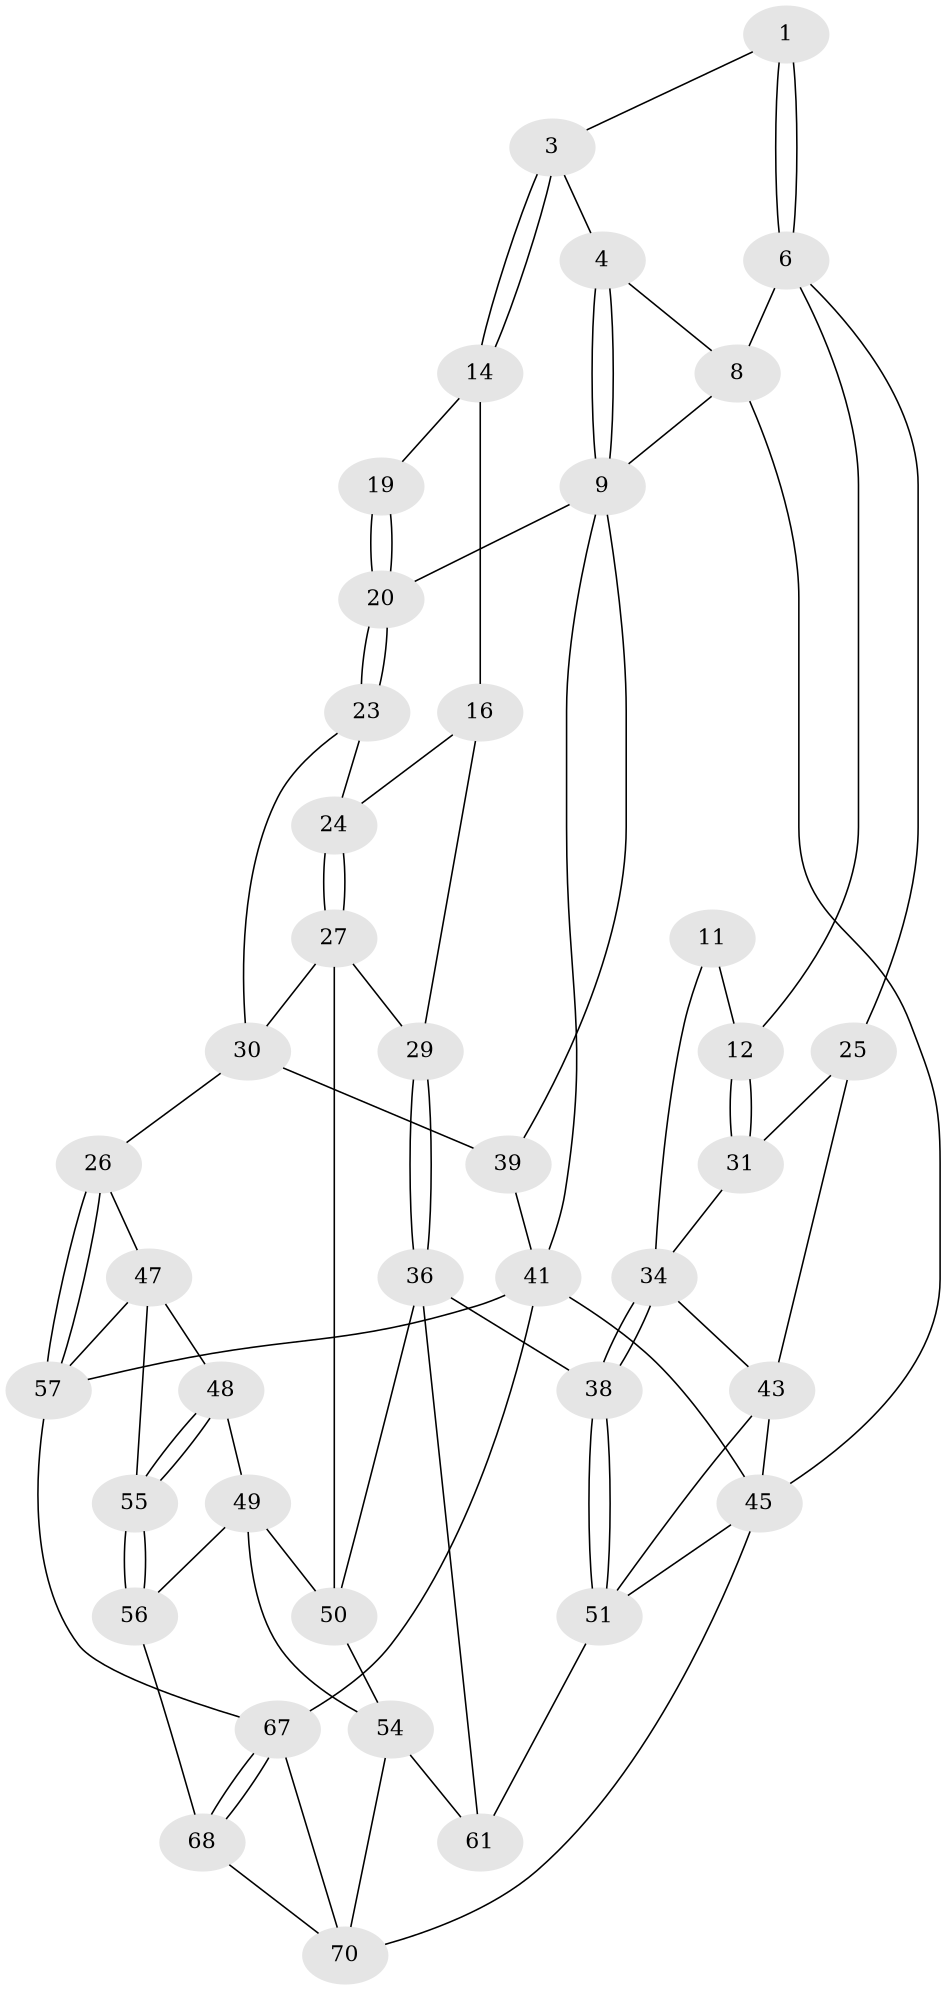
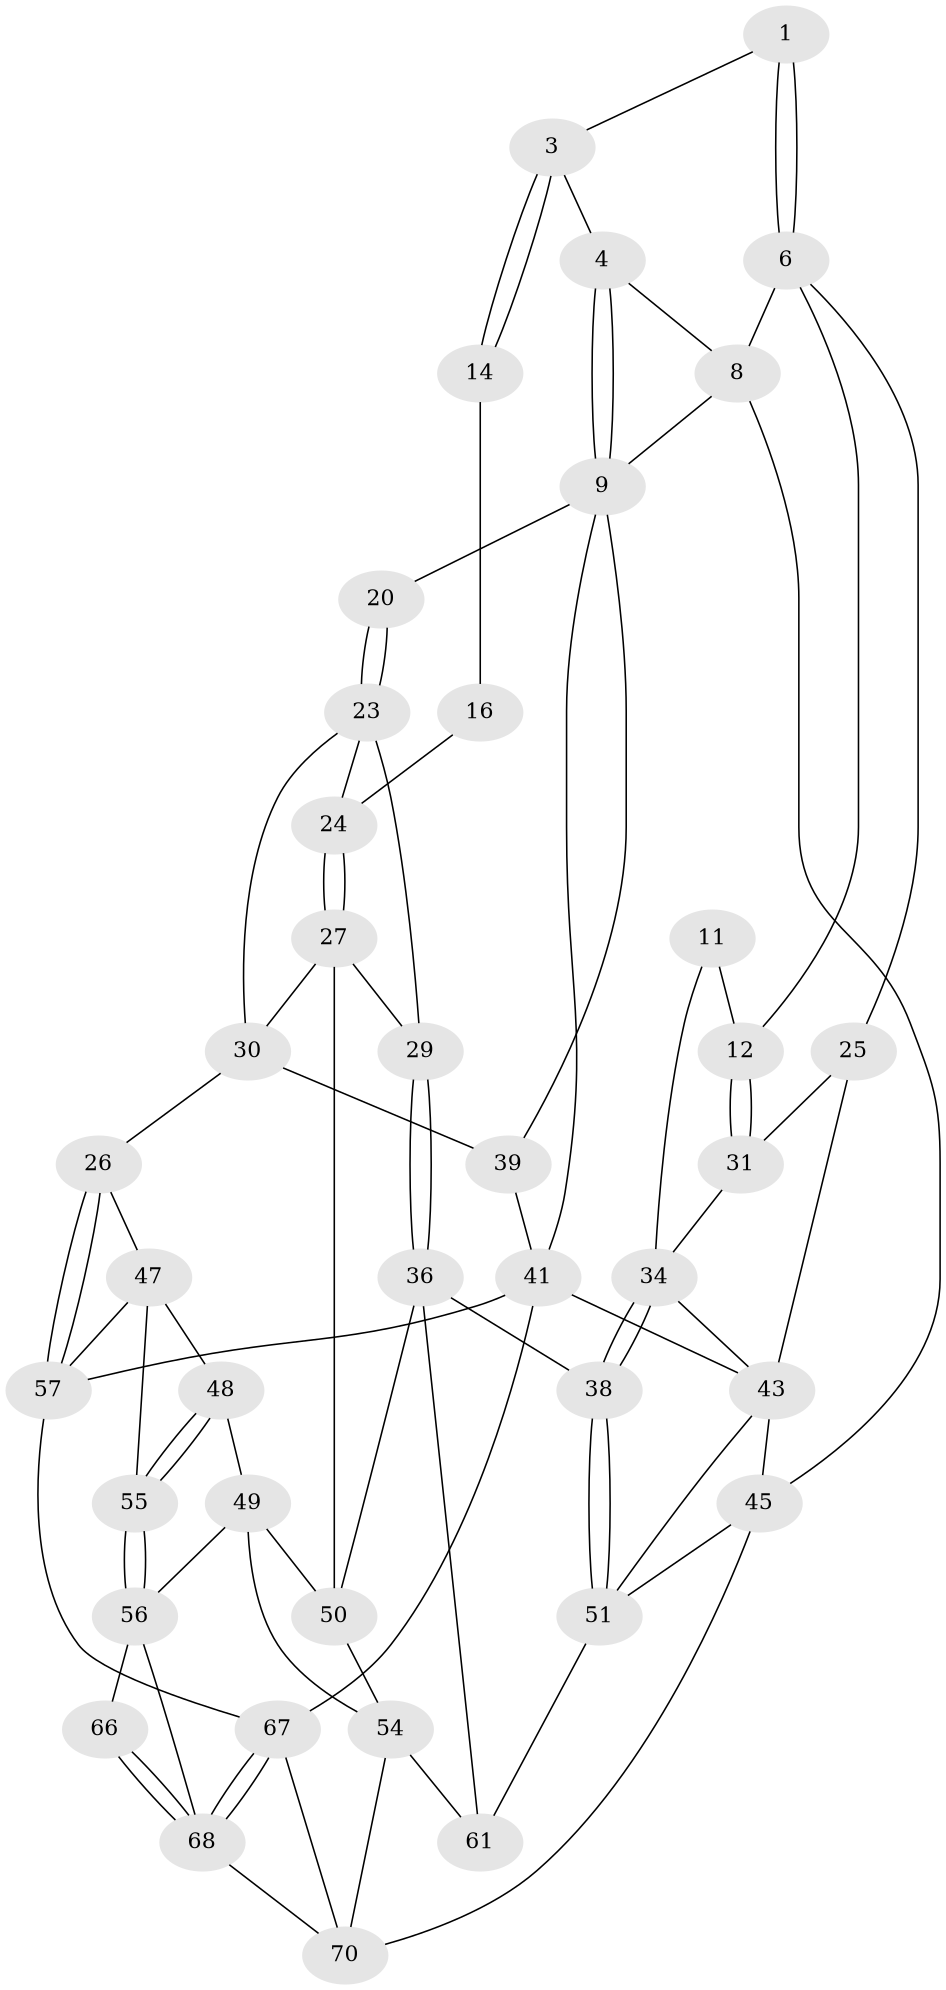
node "19": removed
edge "16" -- "29": now "23" -- "29"
edge "41" -- "45": now "41" -- "43"
node "66": added
